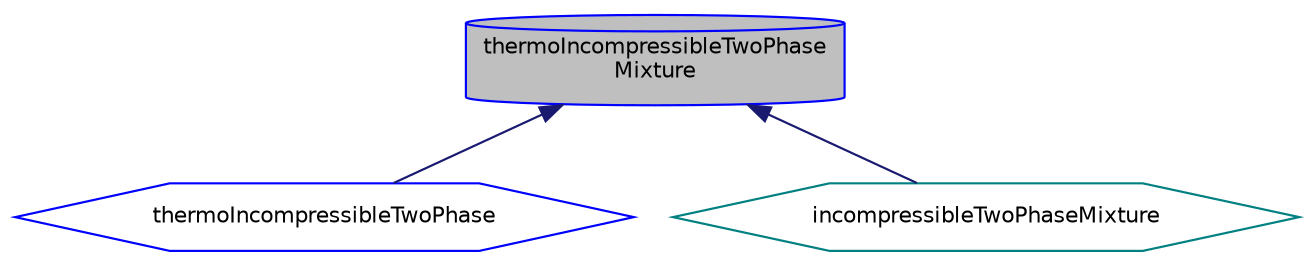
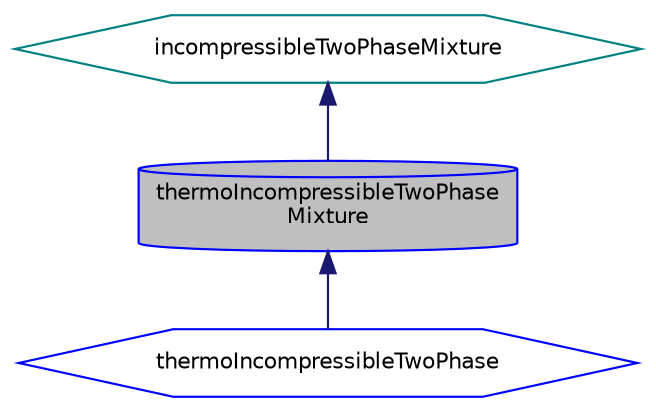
edge "incompressibleTwoPhaseMixture" -> "thermoIncompressibleTwoPhase Mixture": reversed
